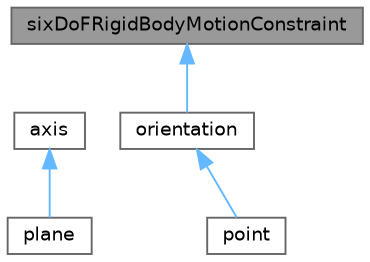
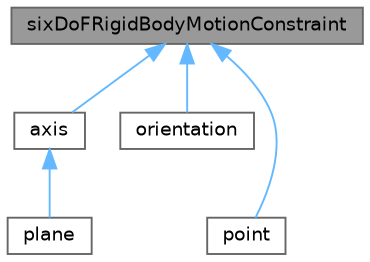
edge "axis" -> "sixDoFRigidBodyMotionConstraint": added
edge "point" -> "orientation": now "point" -> "sixDoFRigidBodyMotionConstraint"
